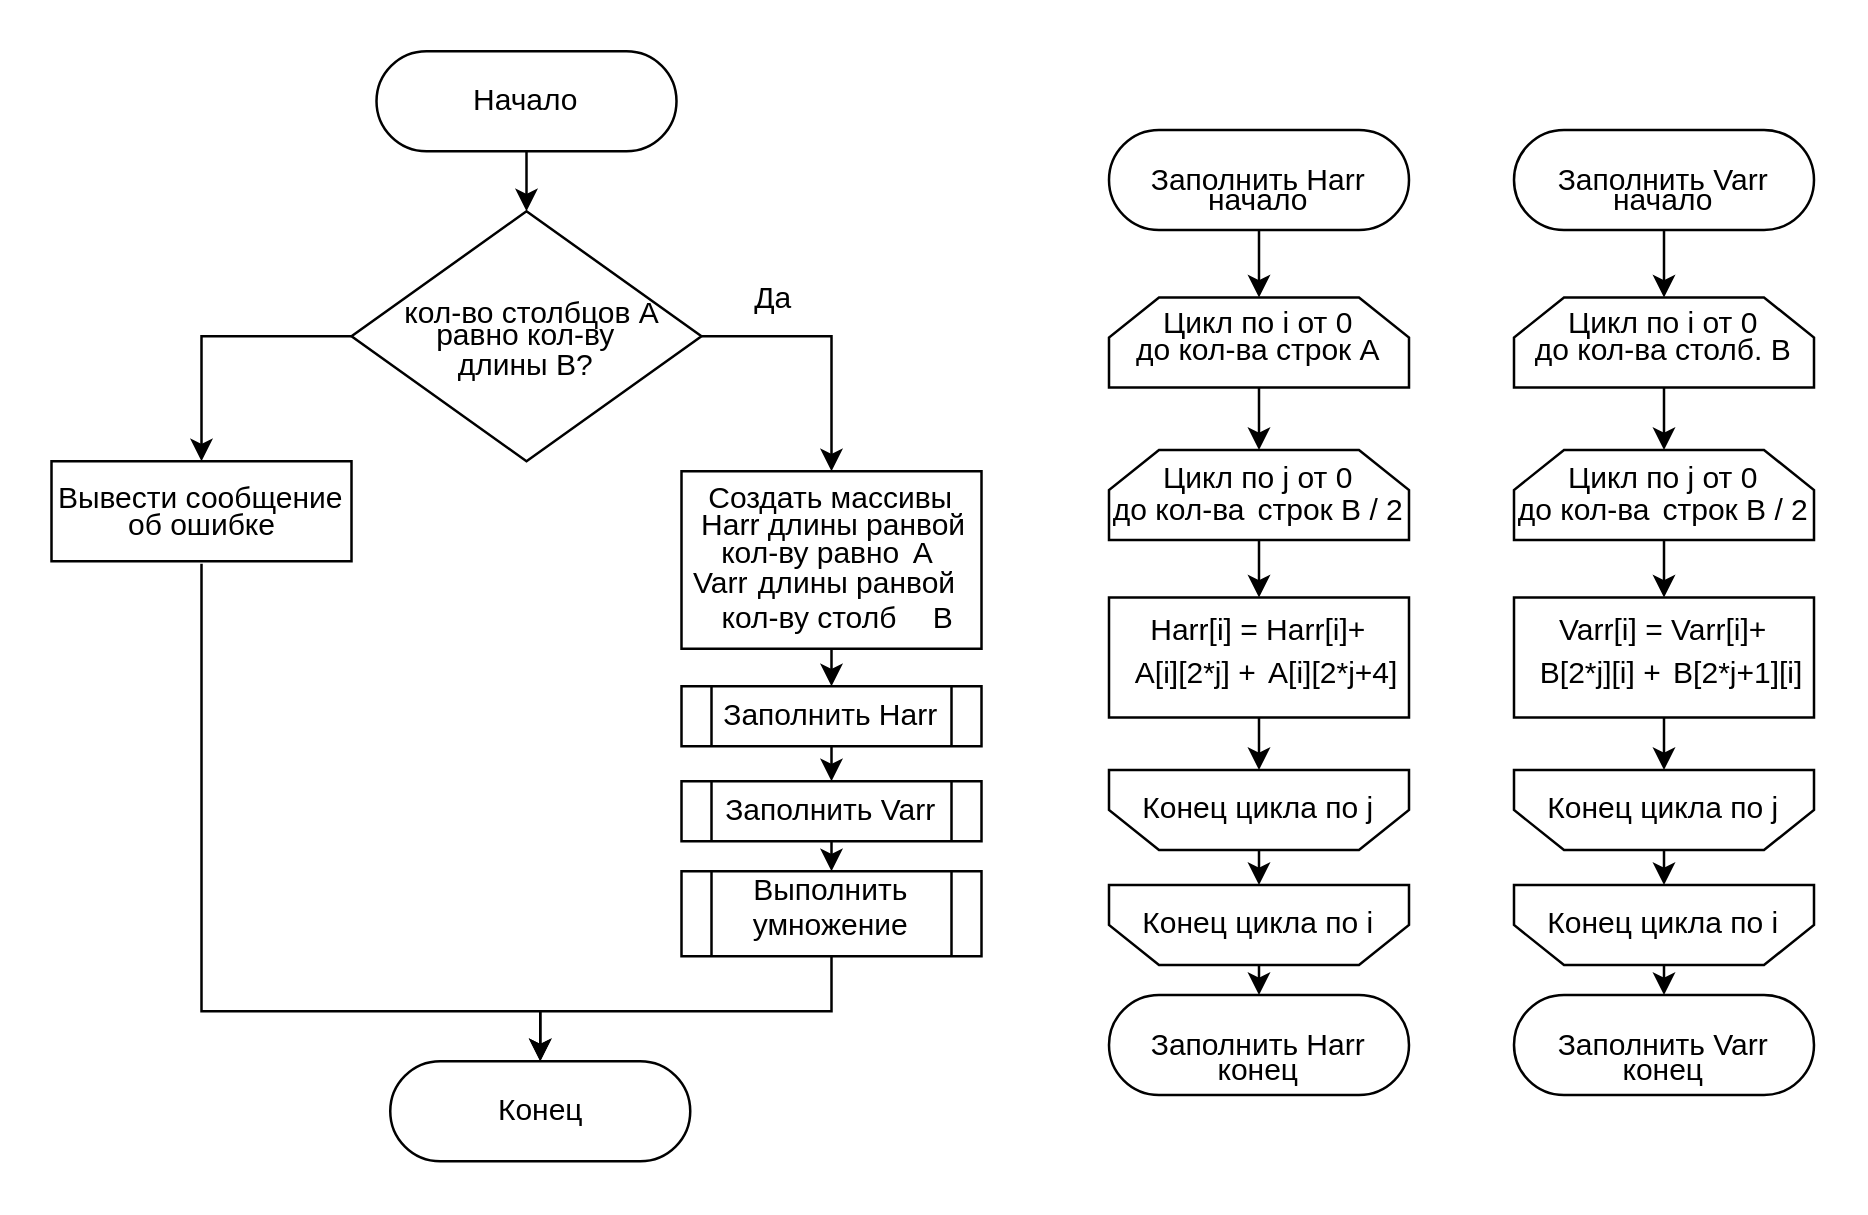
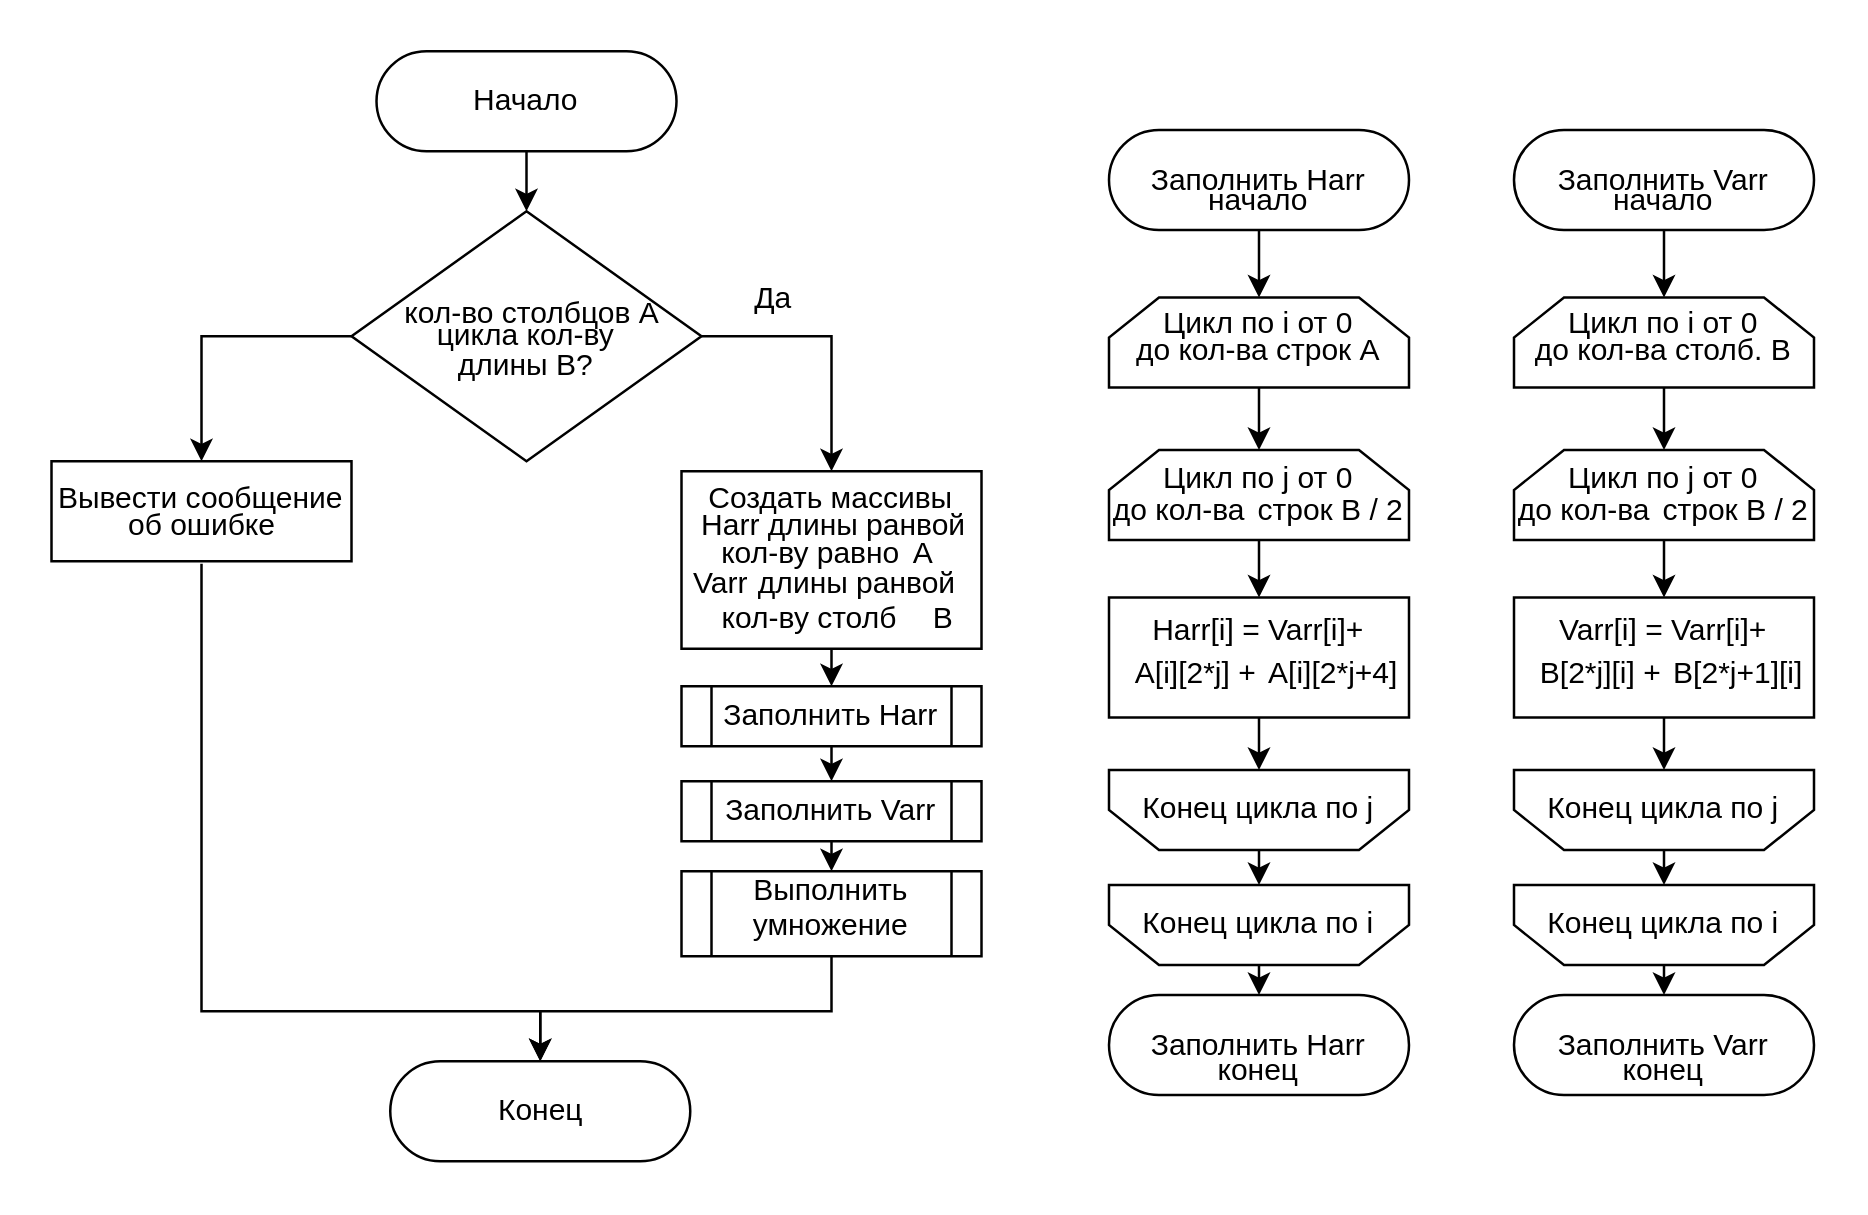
node "равно кол-ву": label "равно кол-ву" -> "цикла кол-ву"
node "Harr[i] = Harr[i]+": label "Harr[i] = Harr[i]+" -> "Harr[i] = Varr[i]+"
